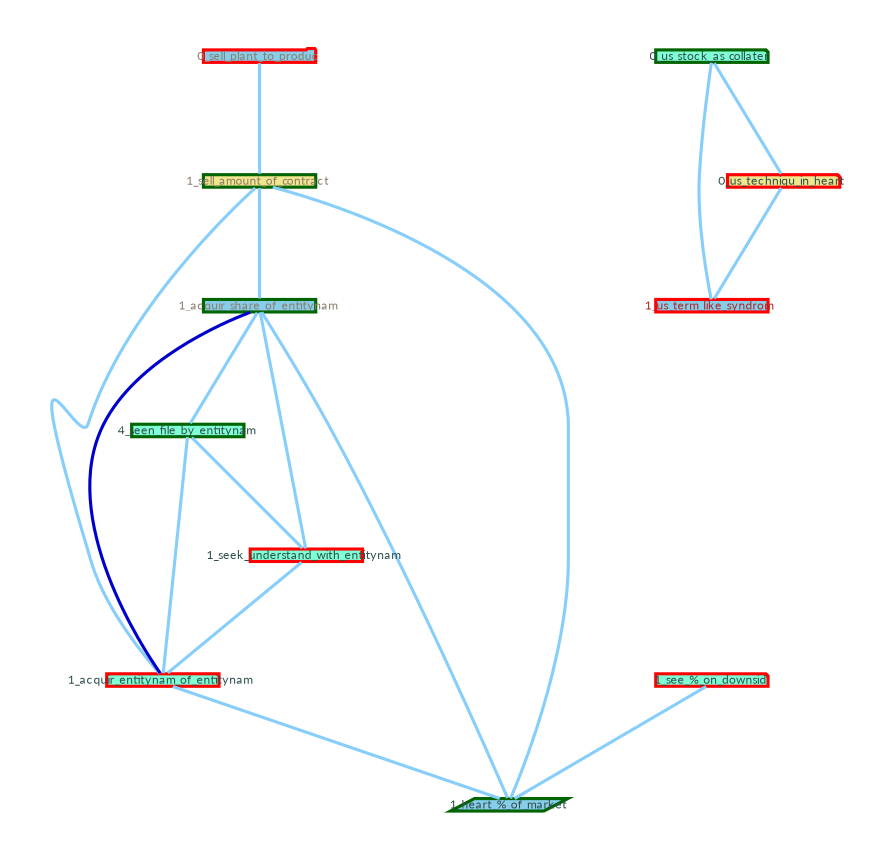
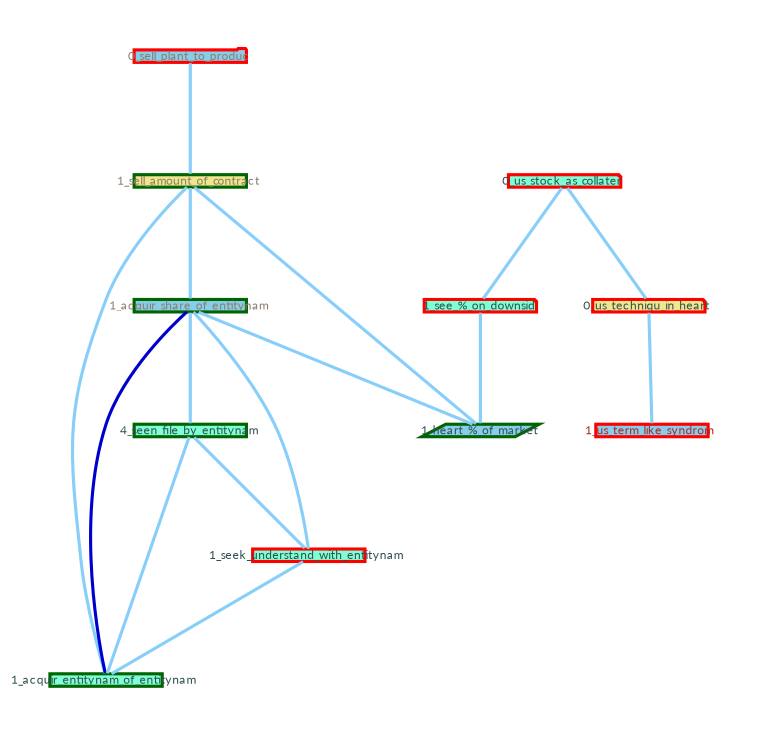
node "0_us_stock_as_collater": color darkgreen -> red
edge "0_us_stock_as_collater" -- "1_us_term_like_syndrom": now "0_us_stock_as_collater" -- "1_see_%_on_downsid"
node "1_acquir_entitynam_of_entitynam": color red -> darkgreen
edge "1_acquir_entitynam_of_entitynam" -- "1_heart_%_of_market": removed
